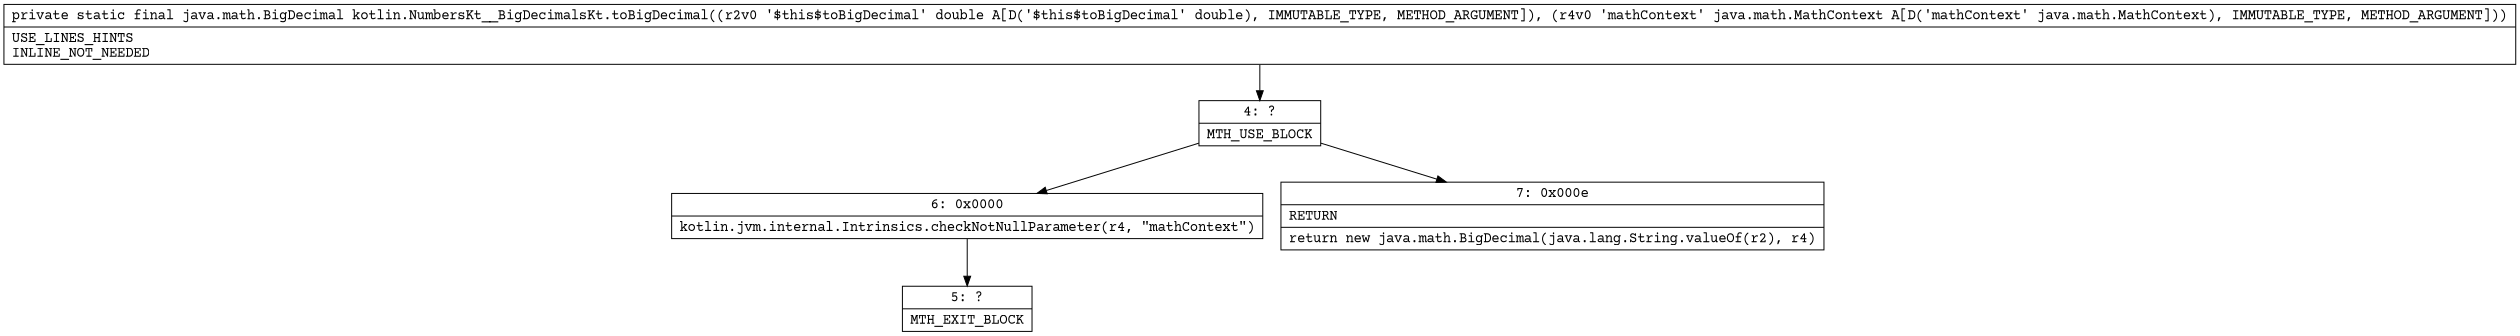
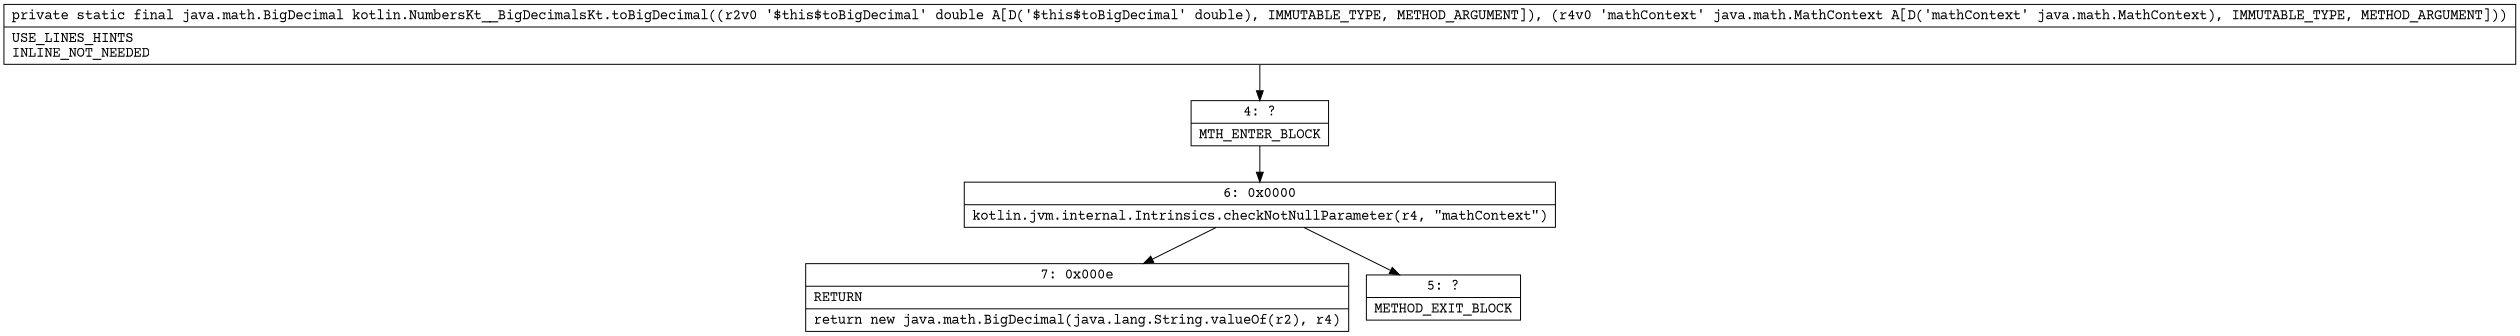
node "4: ?": text "MTH_USE_BLOCK" -> "MTH_ENTER_BLOCK"
edge "4: ?" -> "7: 0x000e": now "6: 0x0000" -> "7: 0x000e"
node "5: ?": text "MTH_EXIT_BLOCK" -> "METHOD_EXIT_BLOCK"
